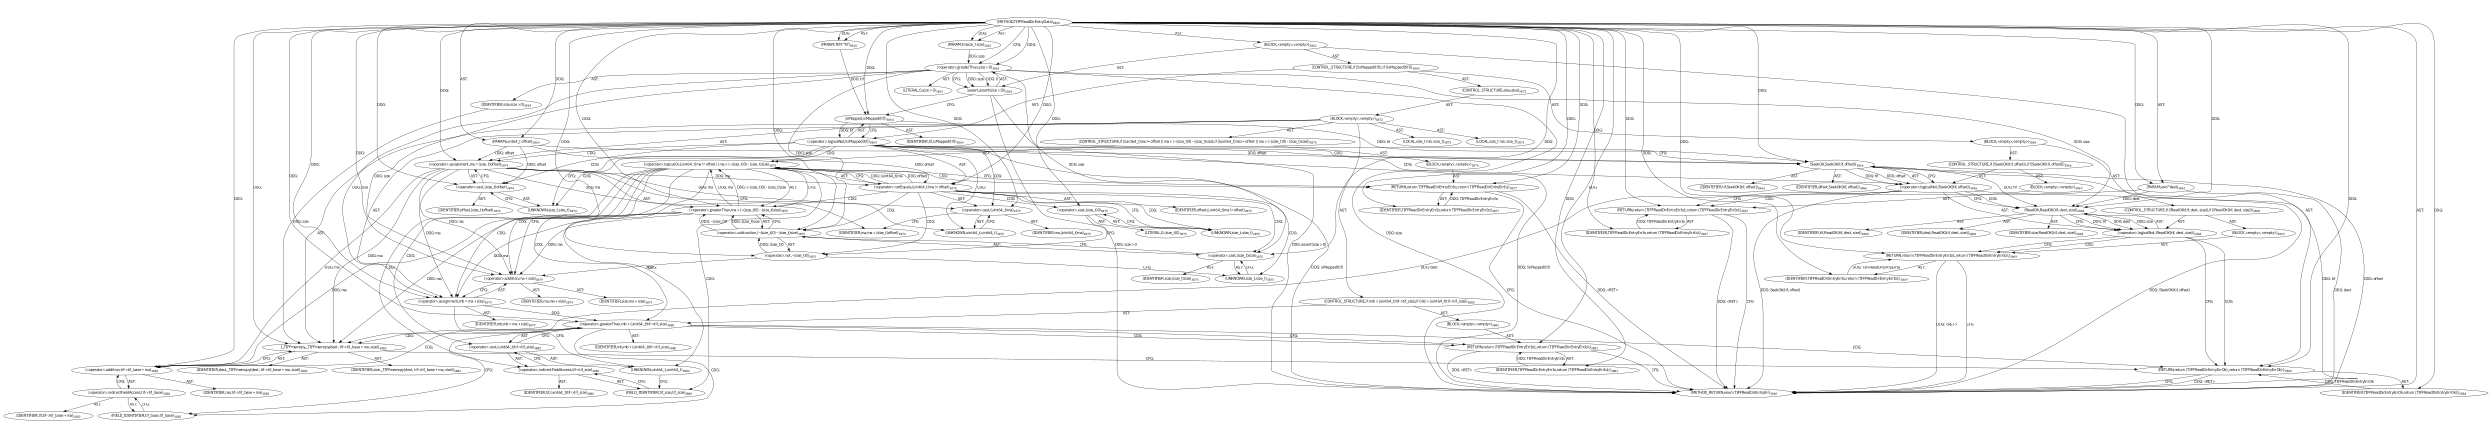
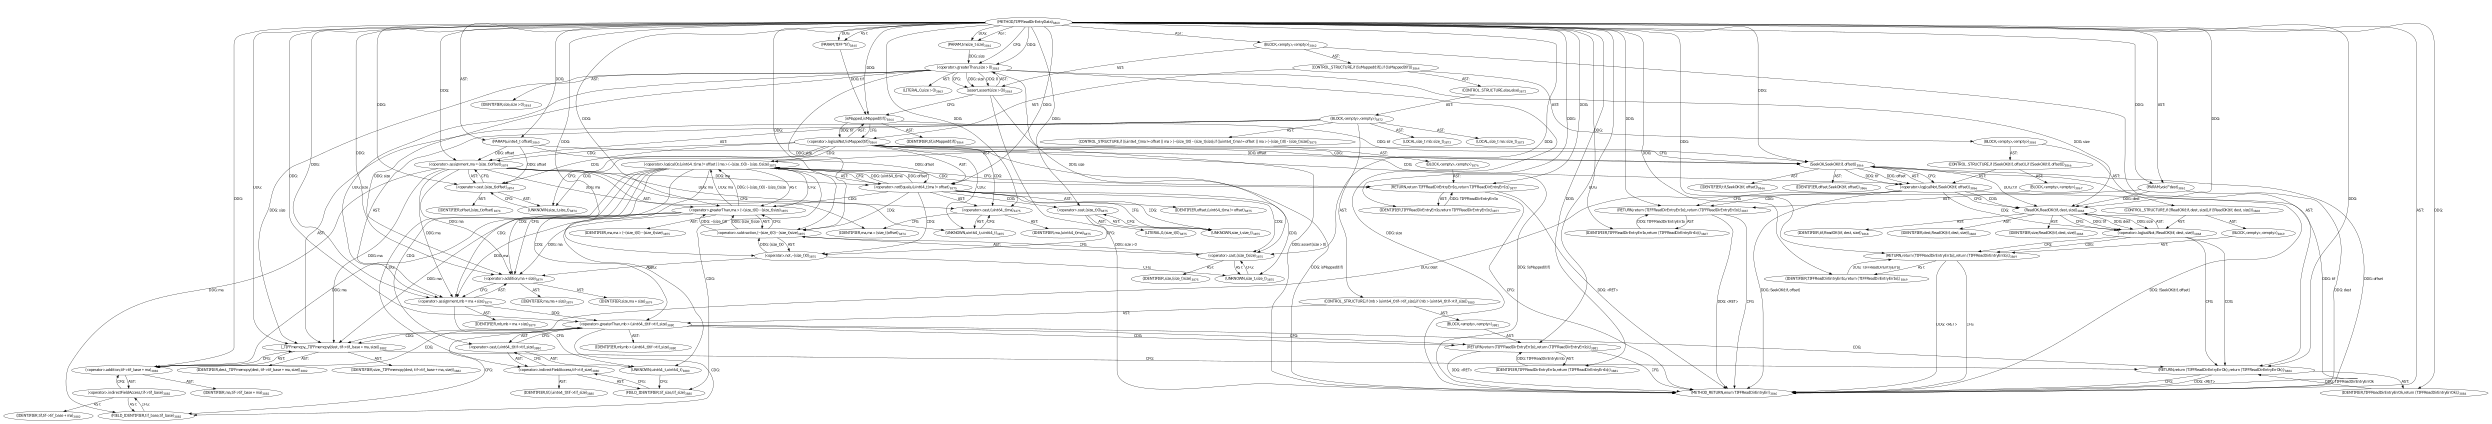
edge "(IDENTIFIER,size,size > 0)" -> "(_TIFFmemcpy,_TIFFmemcpy(dest, tif->tif_base + ma, size))": now "(<operator>.greaterThan,size > 0)" -> "(_TIFFmemcpy,_TIFFmemcpy(dest, tif->tif_base + ma, size))"
edge "(<operator>.logicalNot,!SeekOK(tif, offset))" -> "(<operator>.logicalNot,!ReadOK(tif, dest, size))": label "AST: " -> "CDG: "
node "(IDENTIFIER,ma,ma > (~(size_t)0) - (size_t)size)": added
edge "(<operator>.assignment,ma = (size_t)offset)" -> "(<operator>.addition,tif->tif_base + ma)": now "(<operator>.assignment,ma = (size_t)offset)" -> "(FIELD_IDENTIFIER,tif_base,tif_base)"
